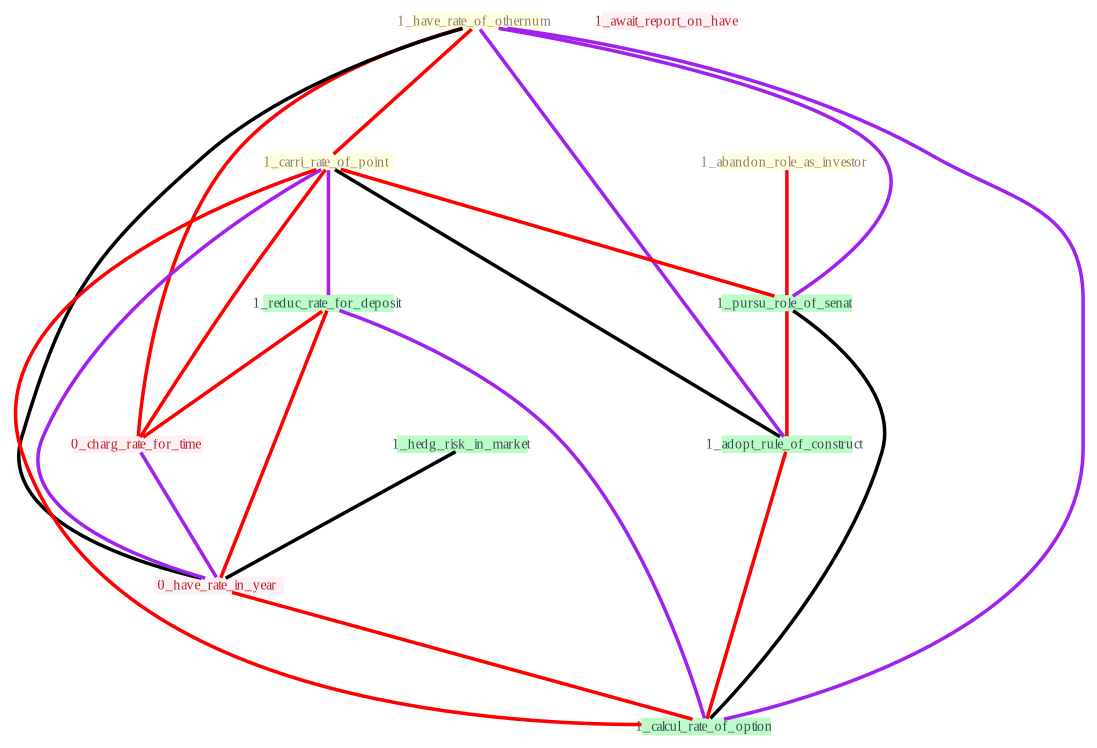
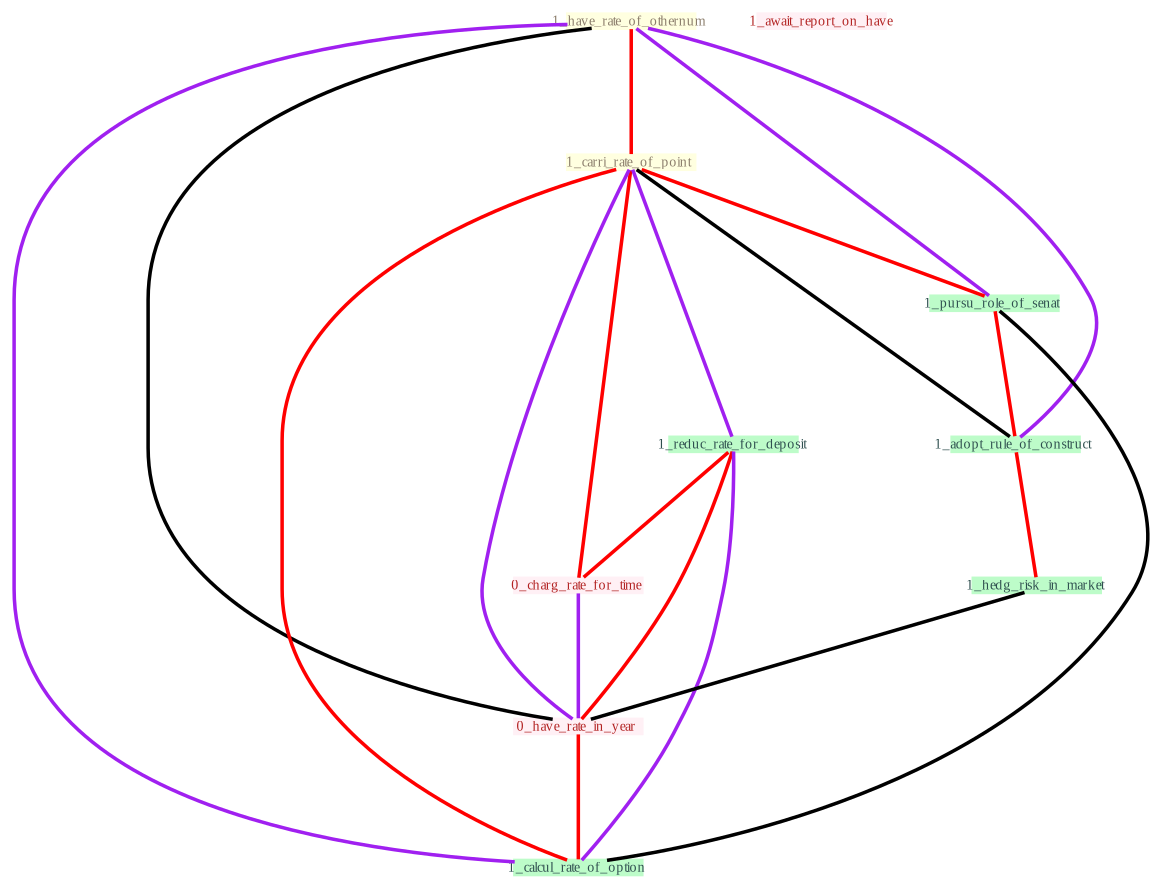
node "1_abandon_role_as_investor": removed
edge "1_have_rate_of_othernum" -- "0_charg_rate_for_time": removed
edge "1_adopt_rule_of_construct" -- "1_calcul_rate_of_option": now "1_adopt_rule_of_construct" -- "1_hedg_risk_in_market"
